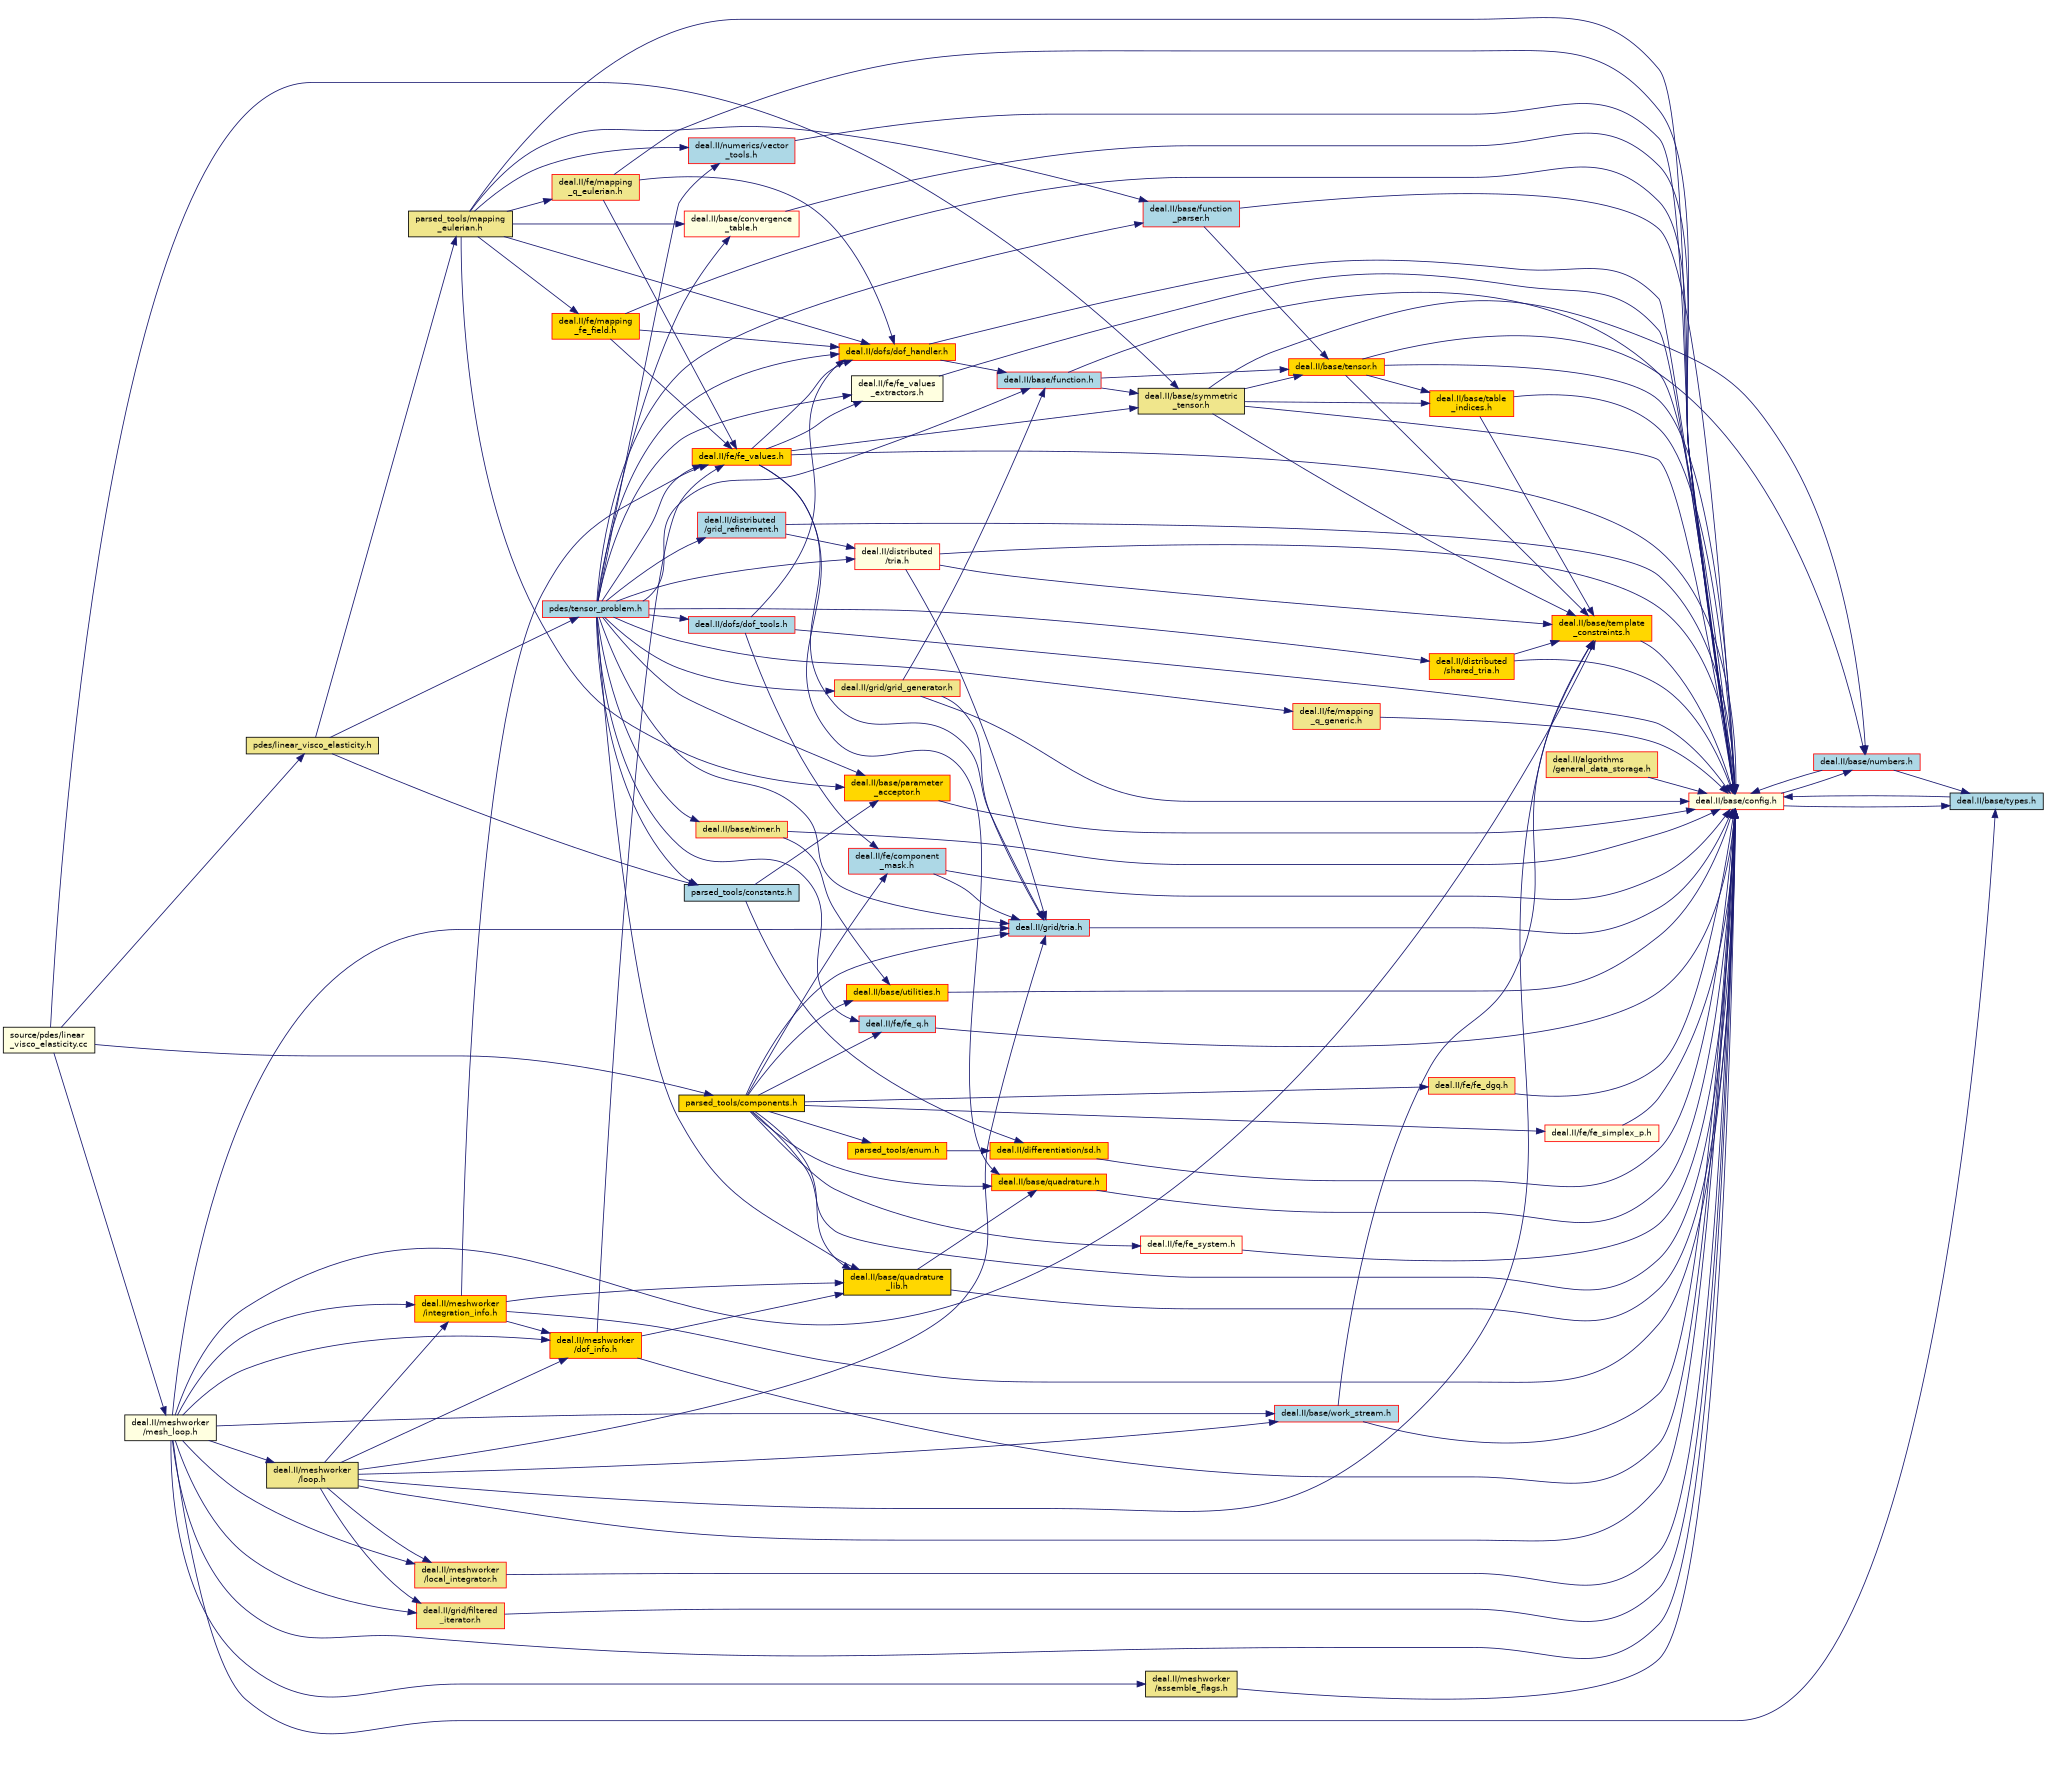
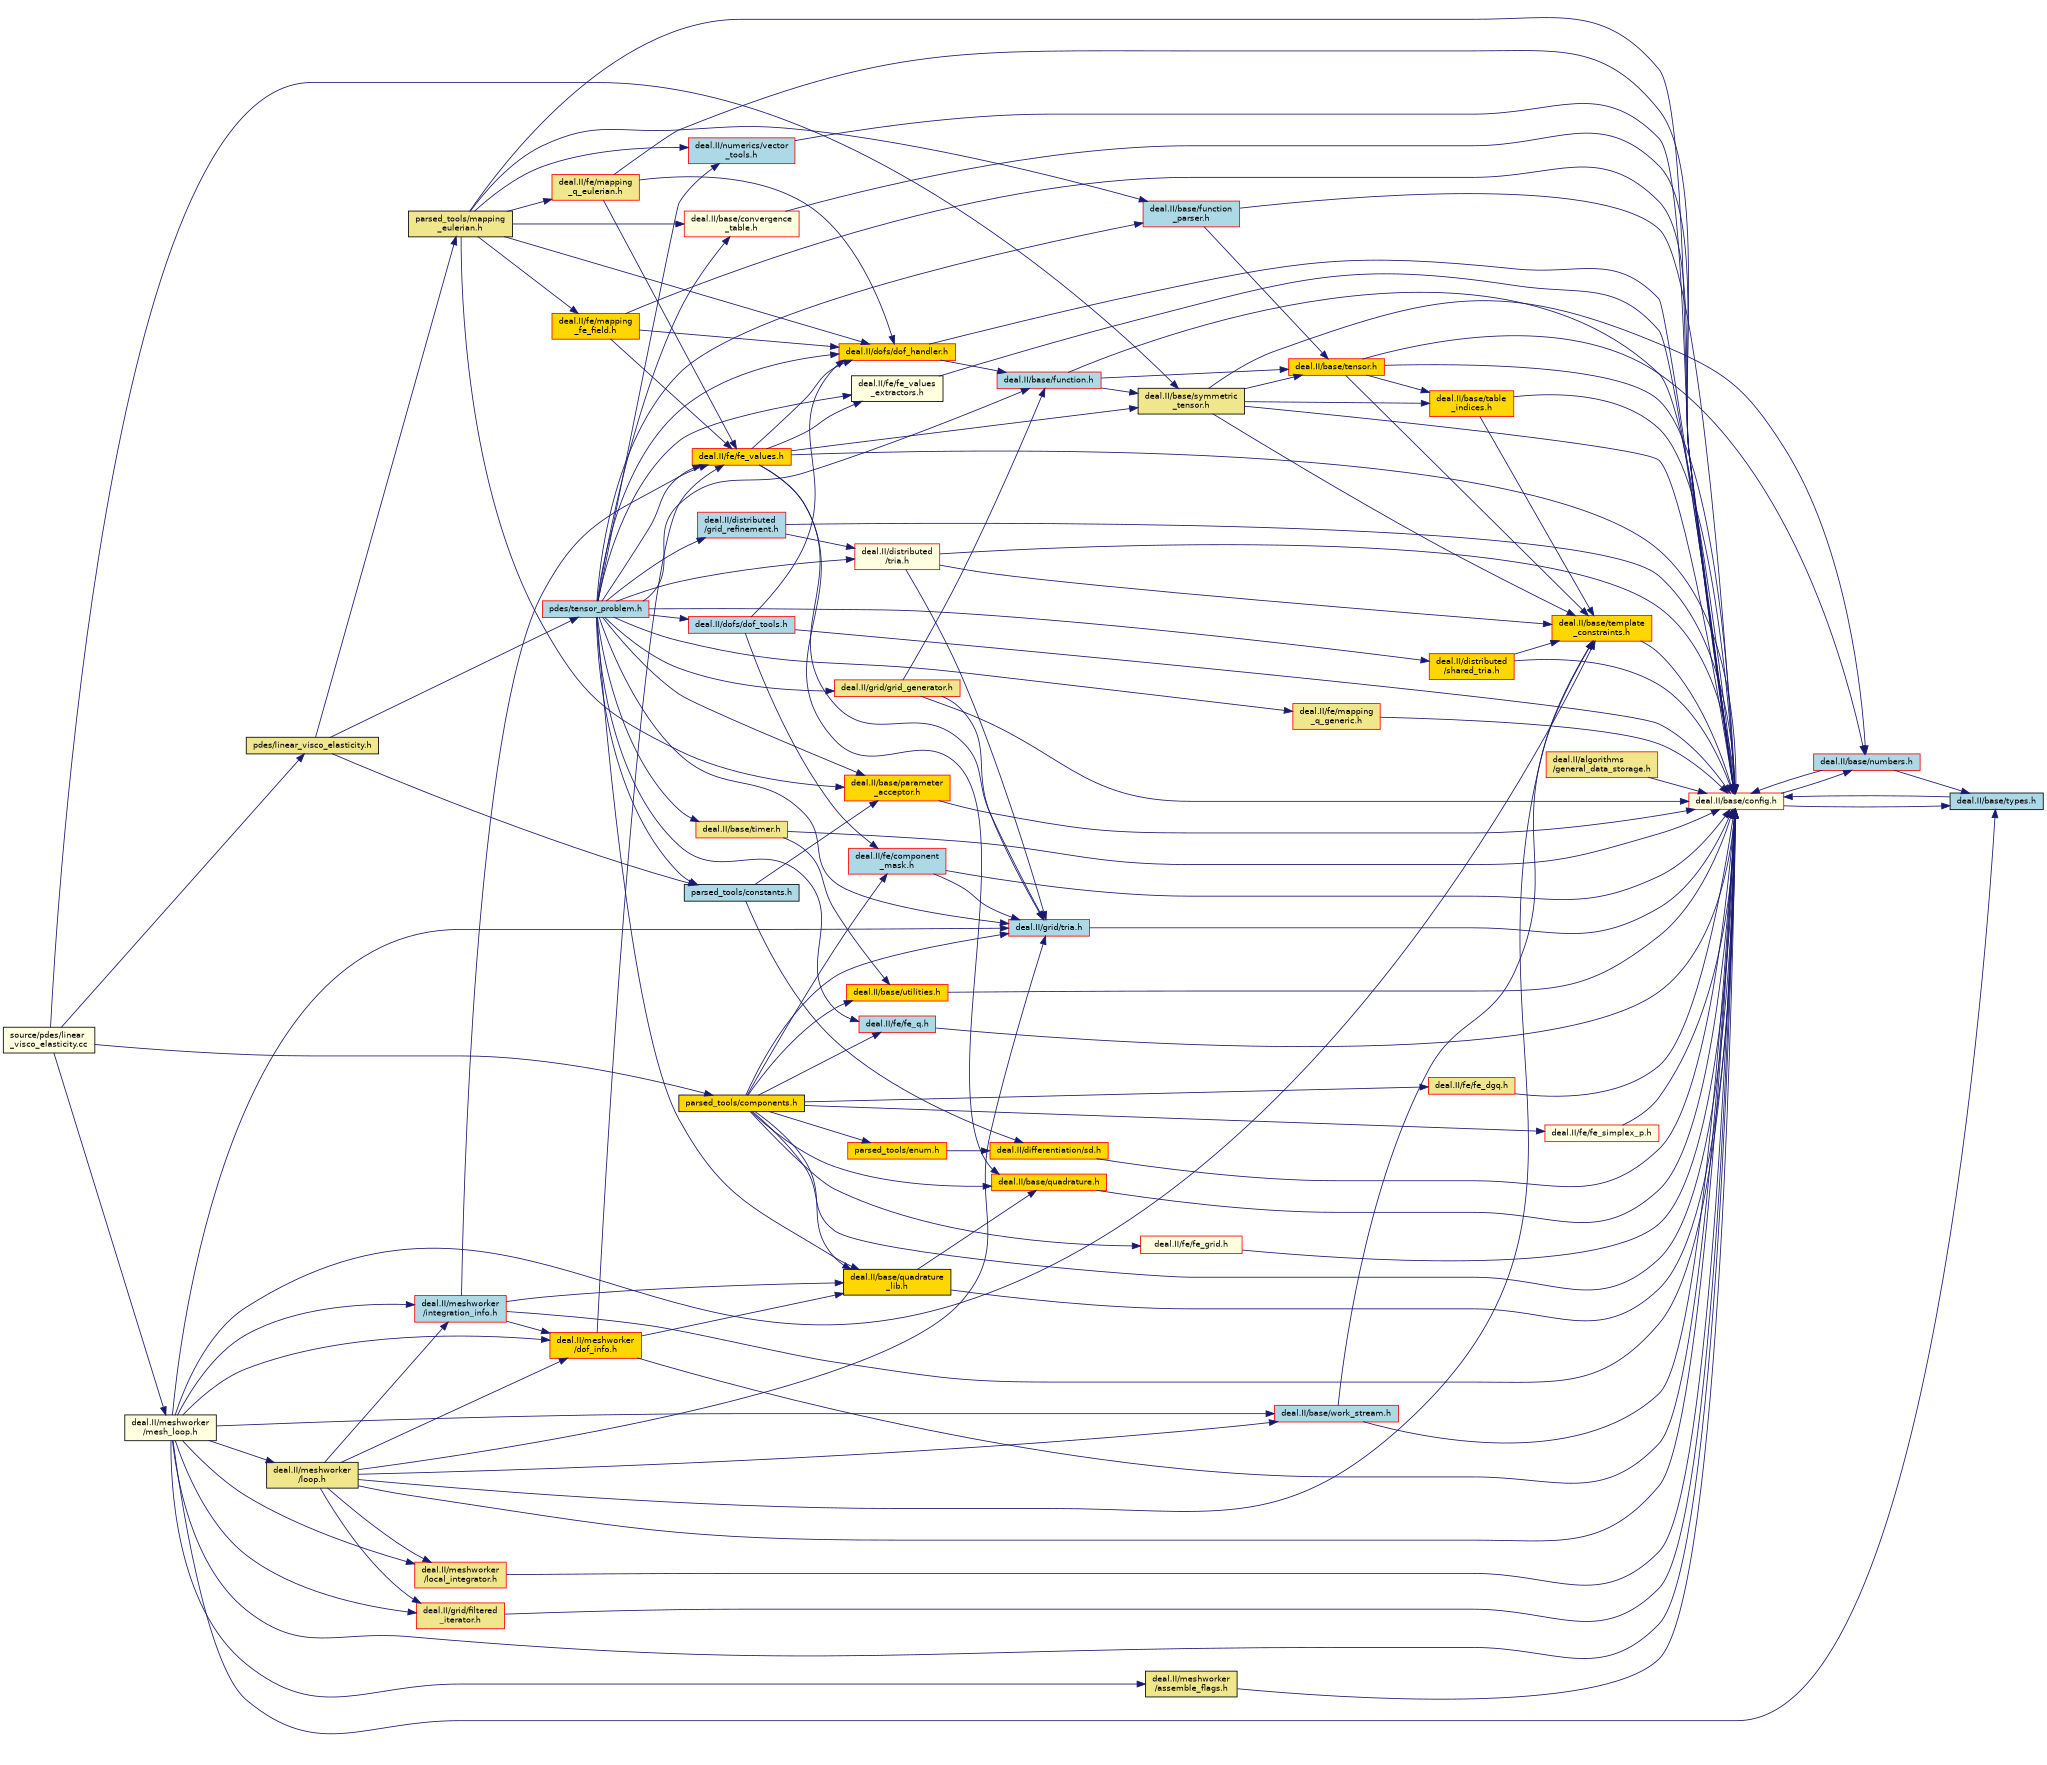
node "deal.II/fe/fe_system.h": label "deal.II/fe/fe_system.h" -> "deal.II/fe/fe_grid.h"
node "deal.II/meshworker /integration_info.h": fillcolor gold -> lightblue
